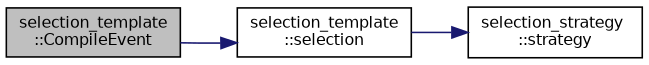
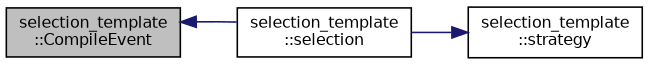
node "selection_strategy ::strategy": label "selection_strategy ::strategy" -> "selection_template ::strategy"
edge "selection_template ::CompileEvent" -> "selection_template ::selection": reversed
